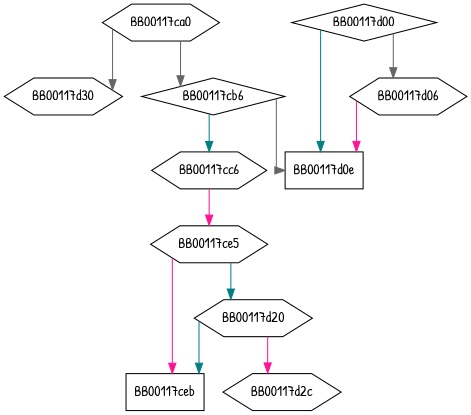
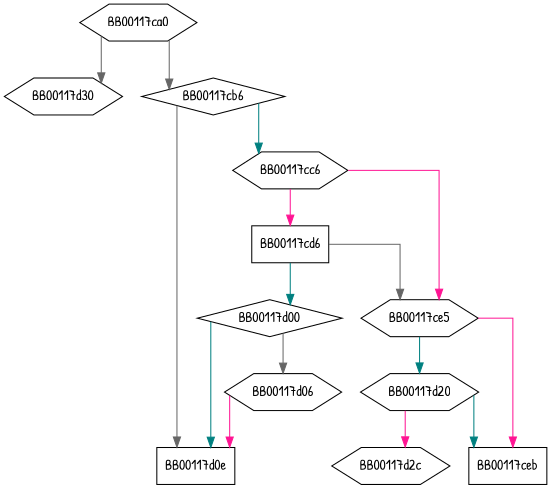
node "BB00117cd6": added
